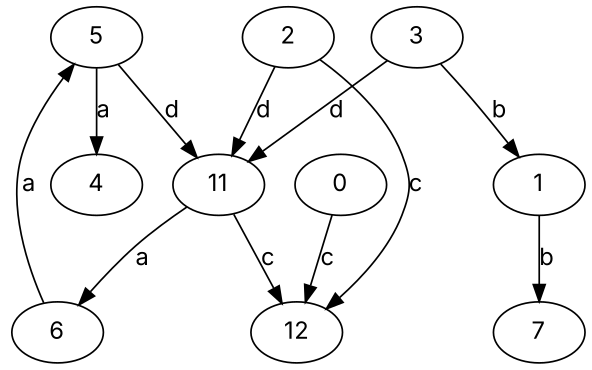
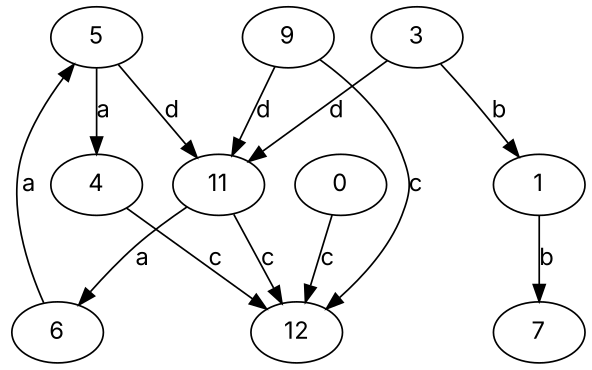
node "2": label "2" -> "9"
edge "4" -> "12": added, label "c"
